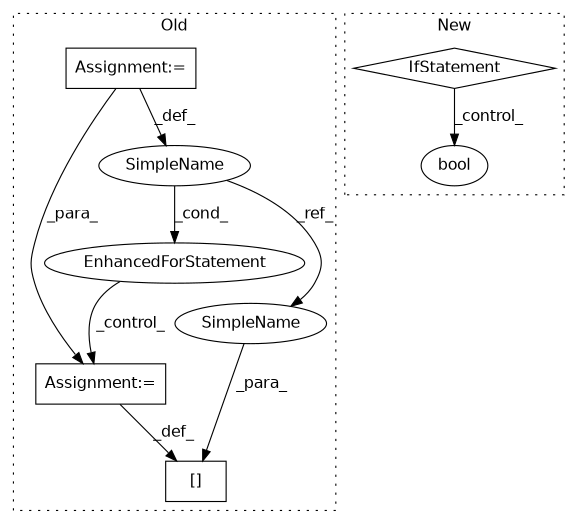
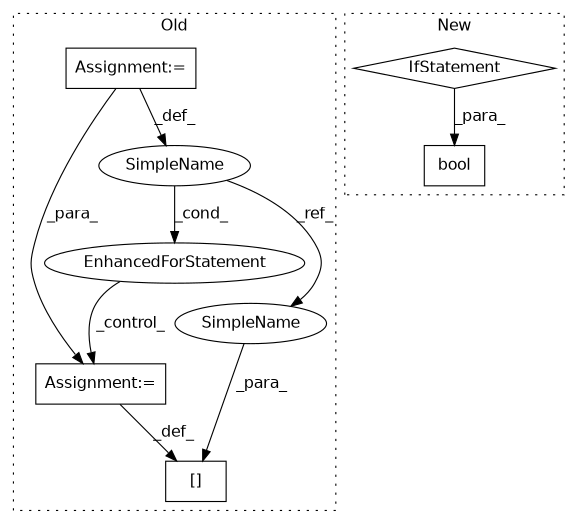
edge "IfStatement" -> "bool": label "_control_" -> "_para_"
node "bool": shape ellipse -> box
